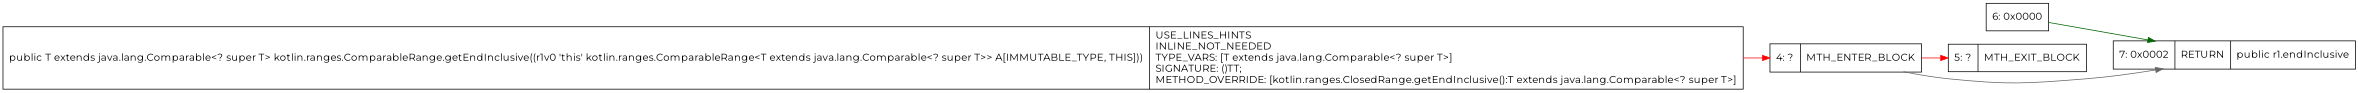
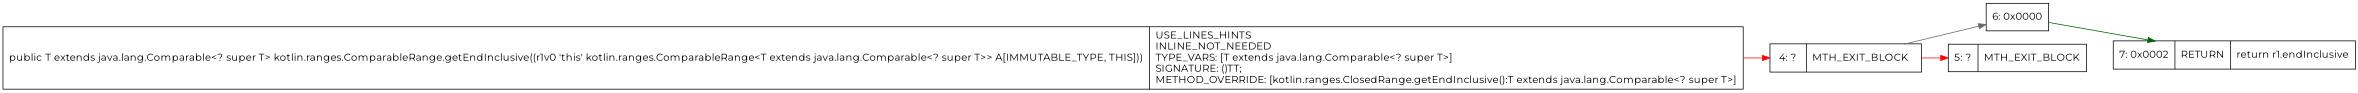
node "7: 0x0002": text "public r1.endInclusive" -> "return r1.endInclusive"
node "4: ?": text "MTH_ENTER_BLOCK" -> "MTH_EXIT_BLOCK"
edge "4: ?" -> "7: 0x0002": now "4: ?" -> "6: 0x0000"
